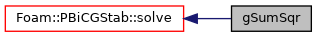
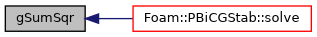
edge "gSumSqr" -> "Foam::PBiCGStab::solve": reversed
